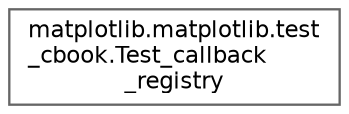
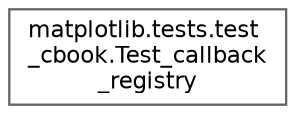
node "matplotlib.matplotlib.test _cbook.Test_callback _registry": label "matplotlib.matplotlib.test _cbook.Test_callback _registry" -> "matplotlib.tests.test _cbook.Test_callback _registry"
